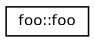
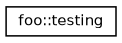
node "foo::foo": label "foo::foo" -> "foo::testing"
